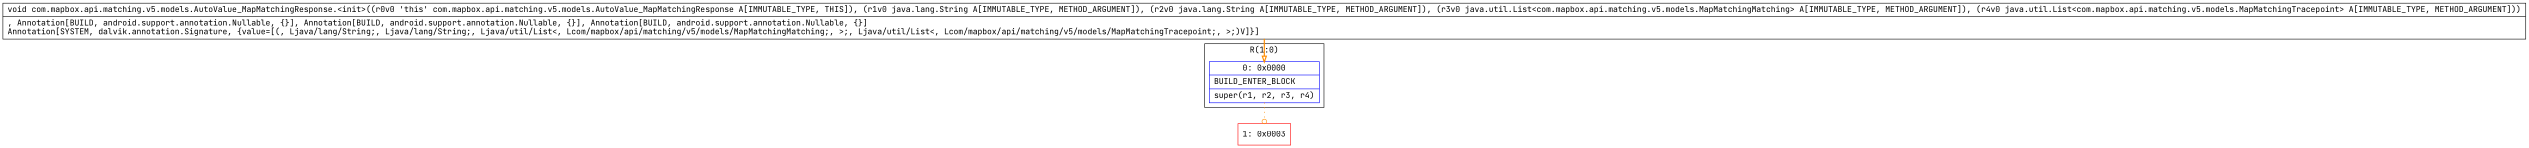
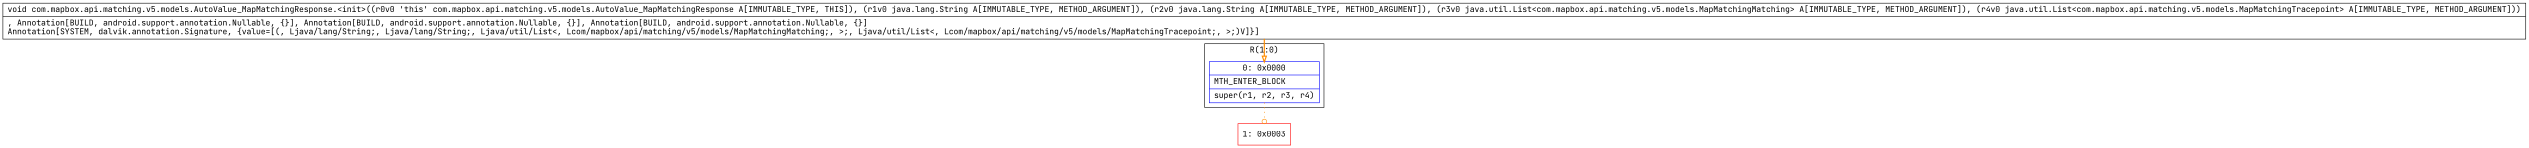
node "0: 0x0000": text "BUILD_ENTER_BLOCK" -> "MTH_ENTER_BLOCK"
